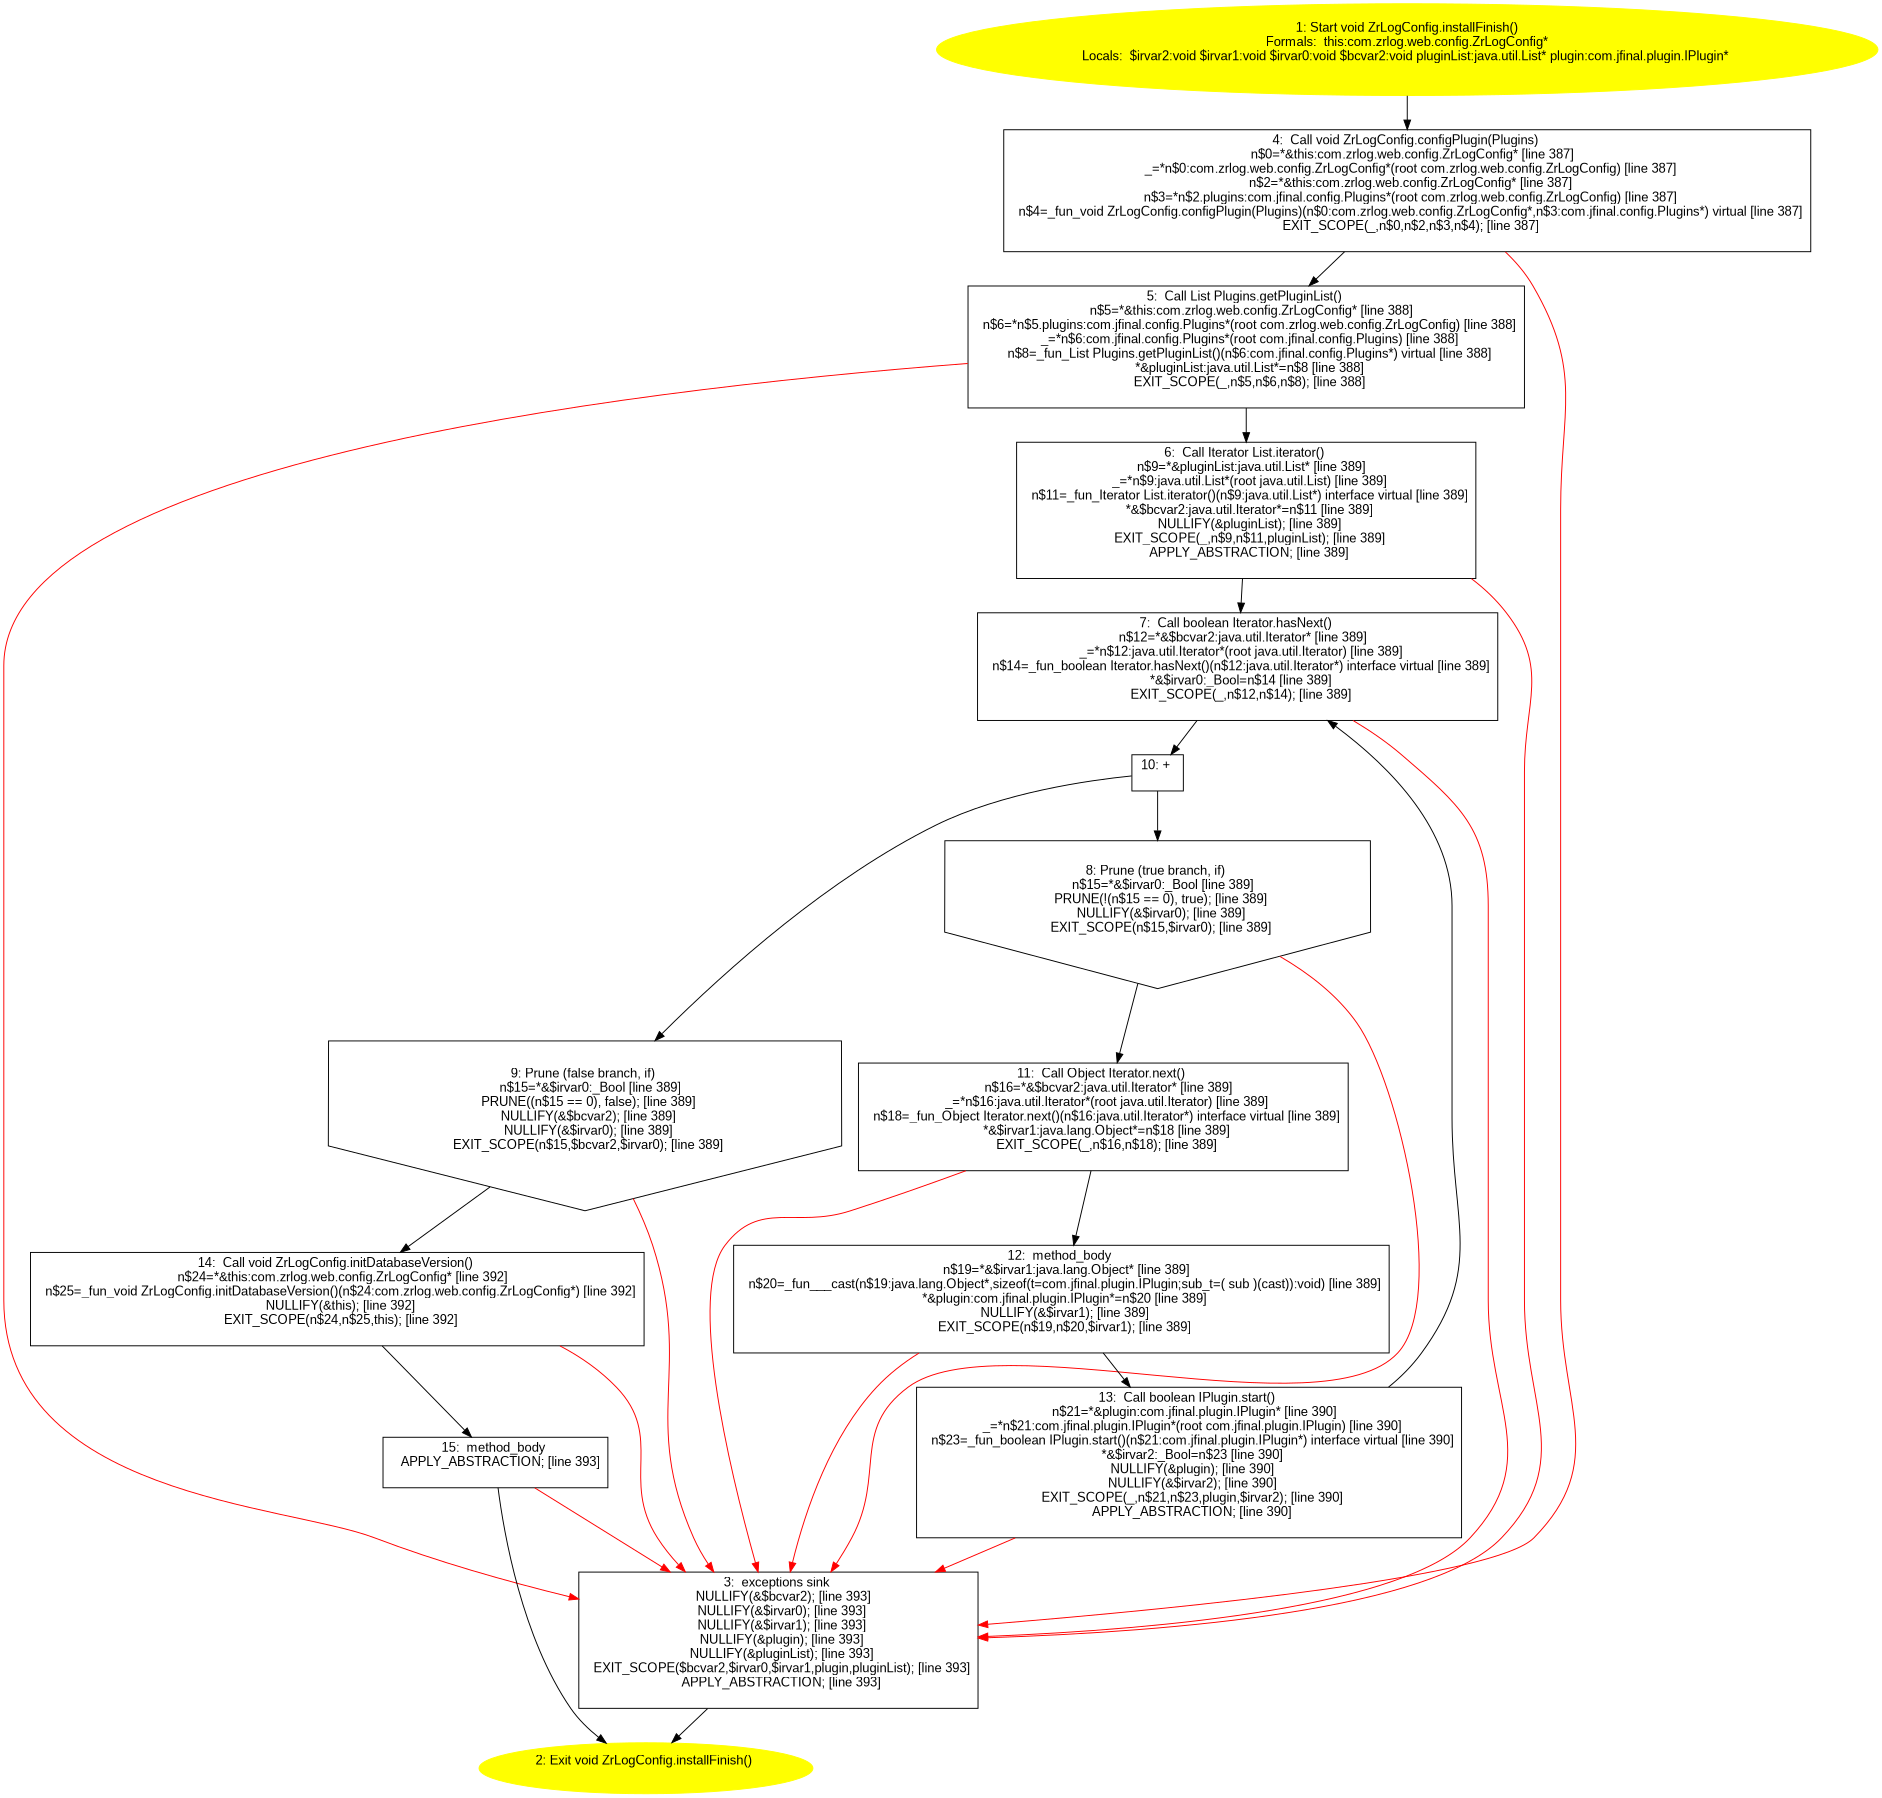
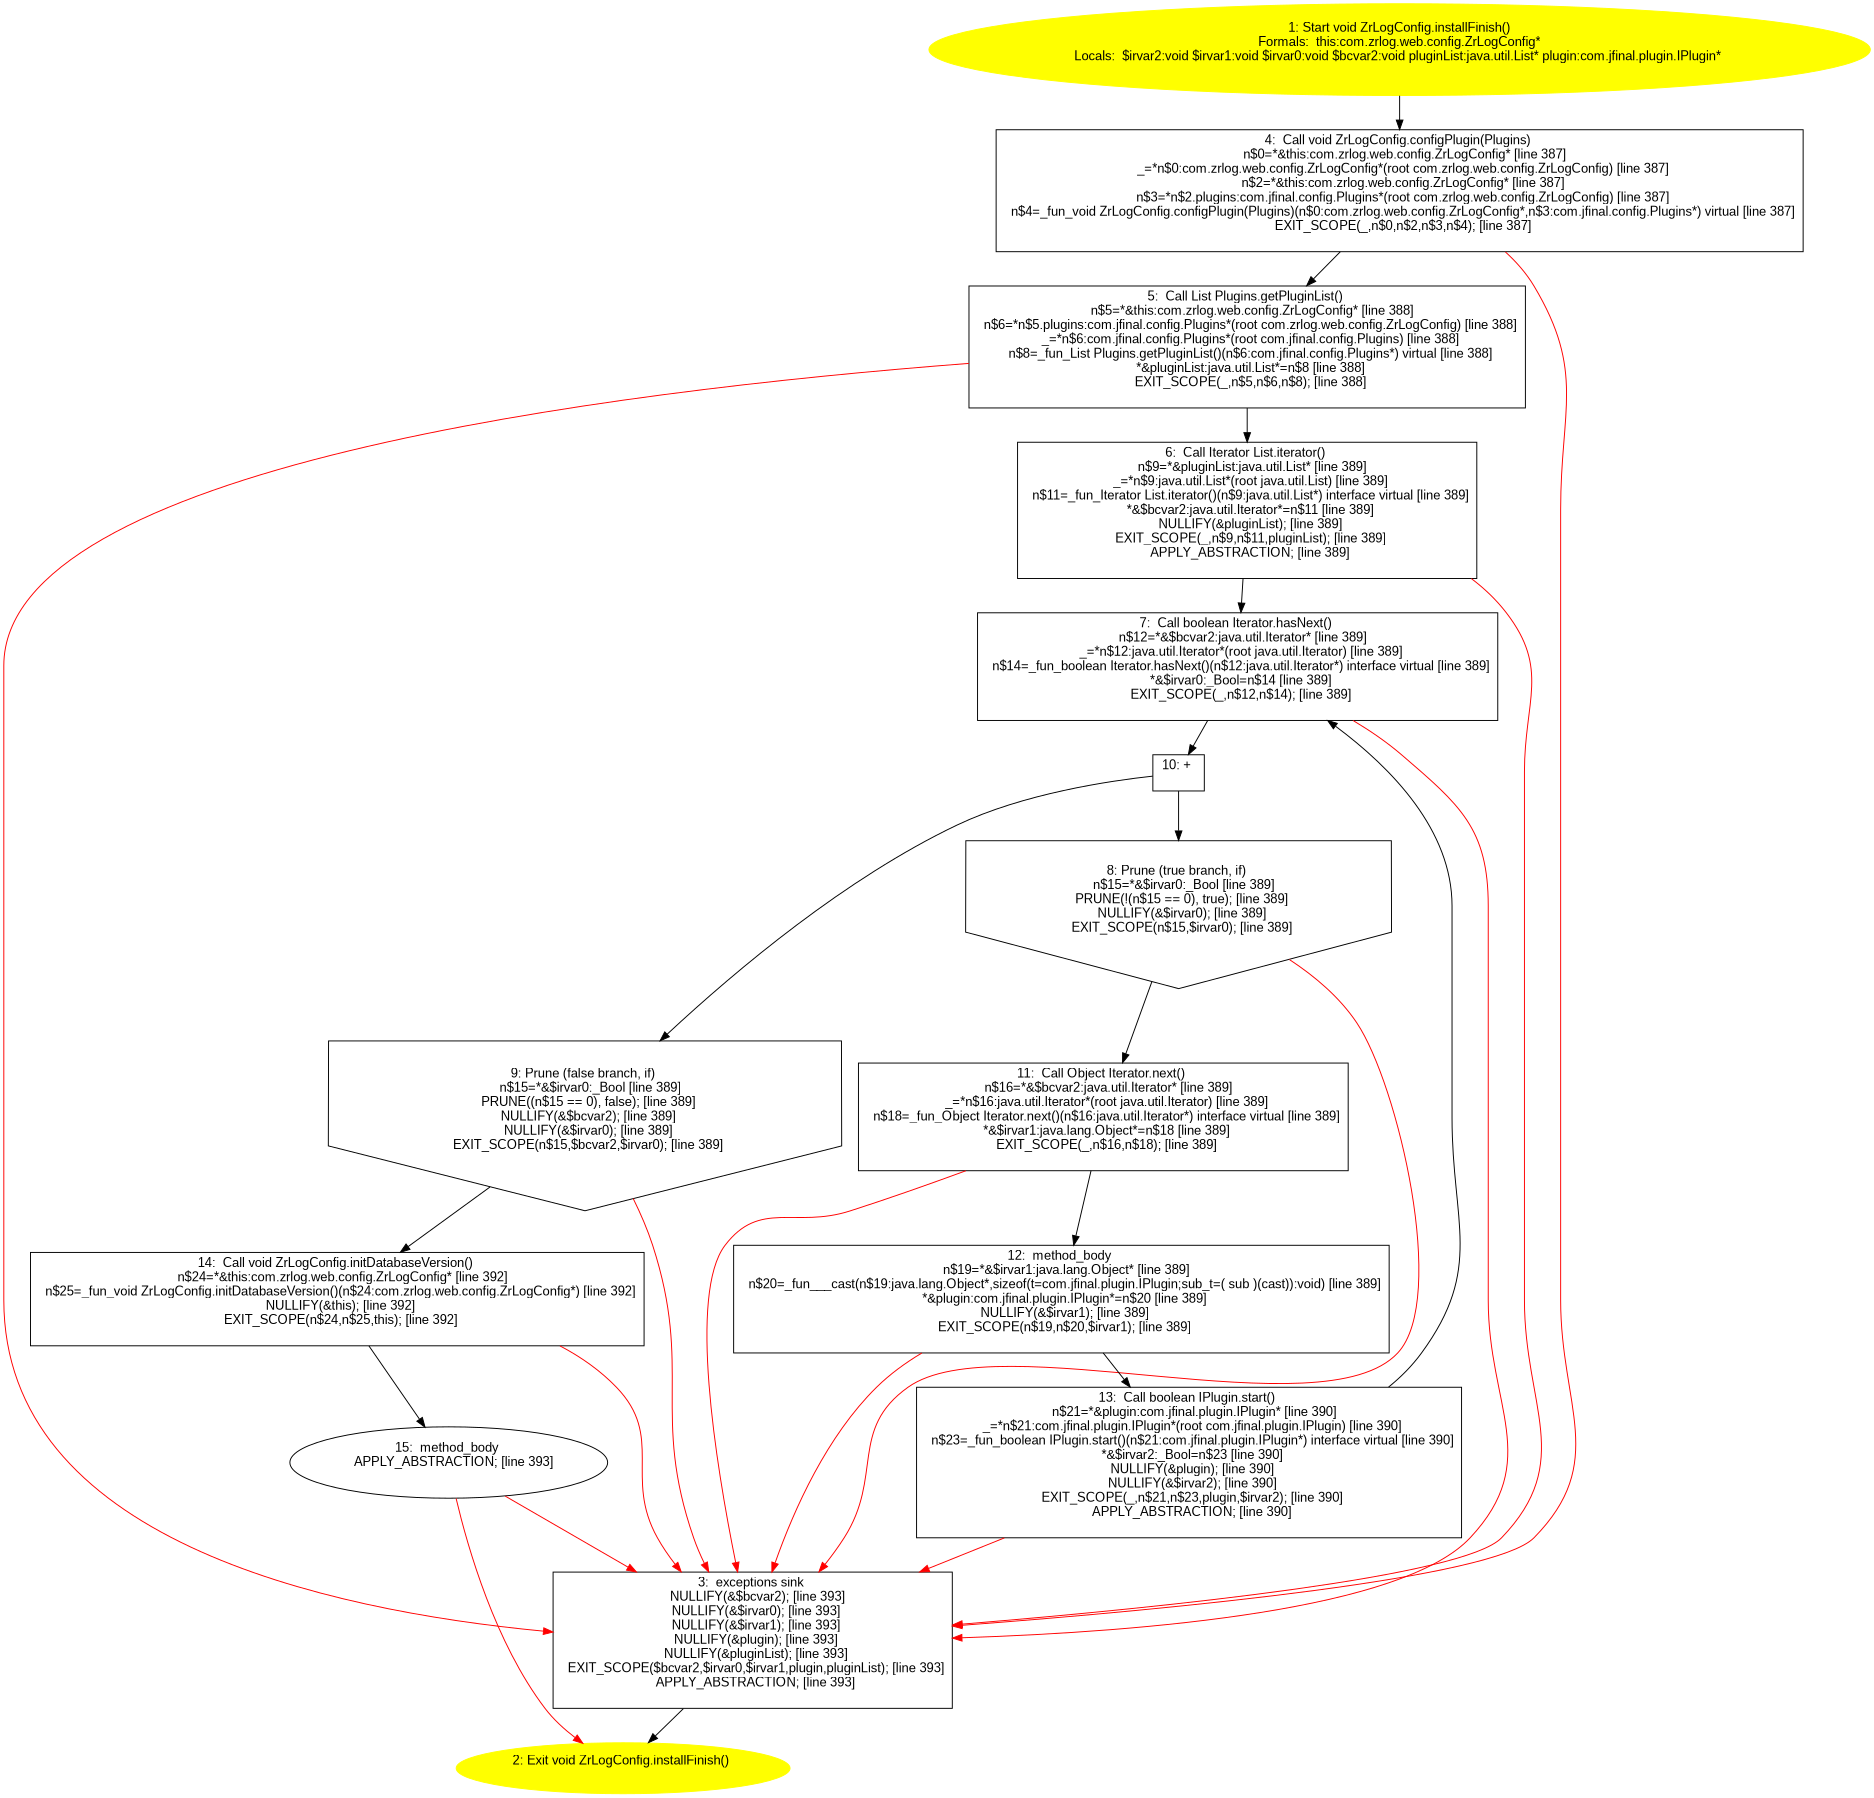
node "15:  method_body APPLY_ABSTRACTION; [line 393]": shape box -> ellipse
edge "15:  method_body APPLY_ABSTRACTION; [line 393]" -> "2: Exit void ZrLogConfig.installFinish()": color black -> red
